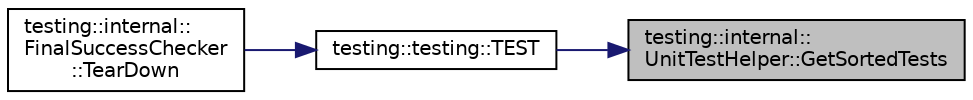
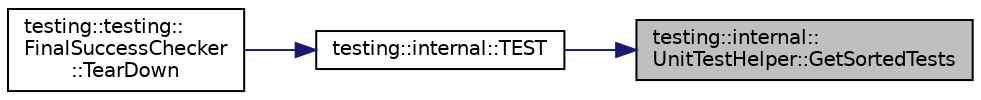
node "testing::internal:: FinalSuccessChecker ::TearDown": label "testing::internal:: FinalSuccessChecker ::TearDown" -> "testing::testing:: FinalSuccessChecker ::TearDown"
node "testing::testing::TEST": label "testing::testing::TEST" -> "testing::internal::TEST"
